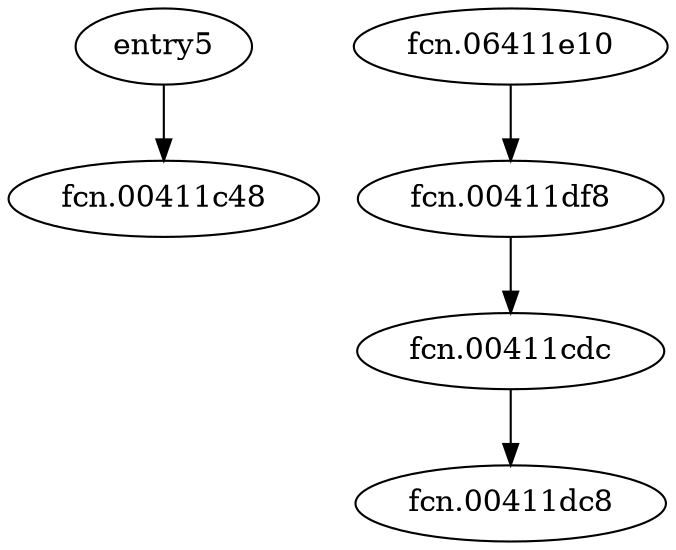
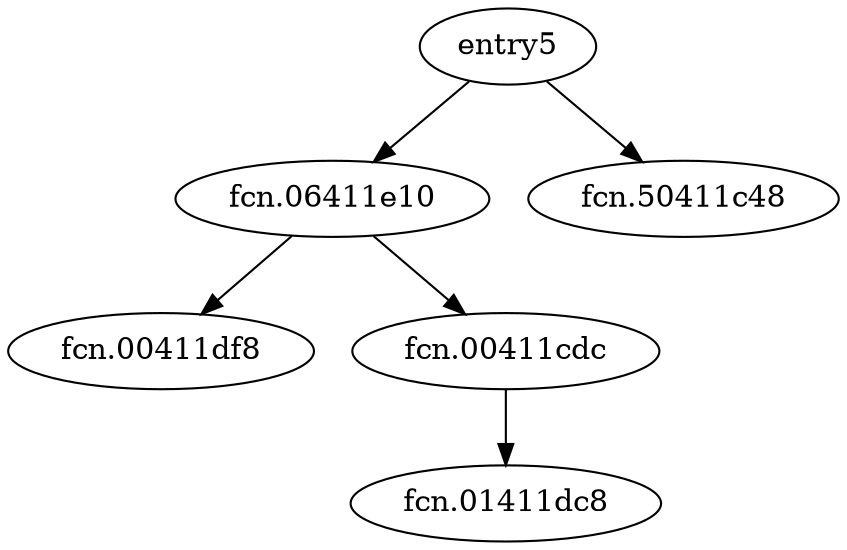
edge "entry5" -> "fcn.06411e10": added
node "fcn.00411c48": label "fcn.00411c48" -> "fcn.50411c48"
edge "fcn.00411df8" -> "fcn.00411cdc": now "fcn.06411e10" -> "fcn.00411cdc"
node "fcn.00411dc8": label "fcn.00411dc8" -> "fcn.01411dc8"
